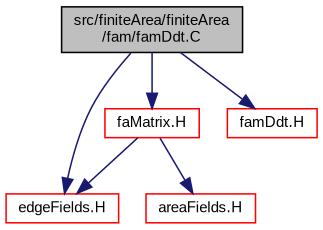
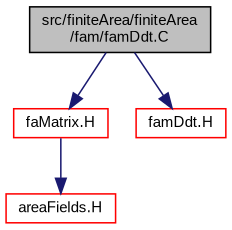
node "edgeFields.H": removed
